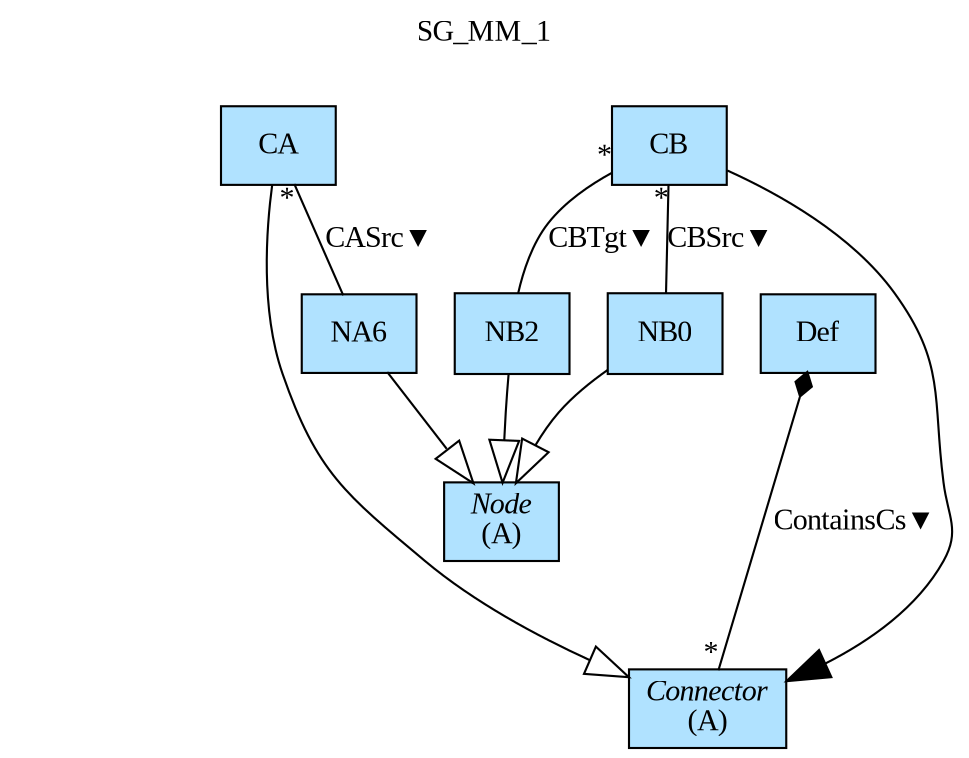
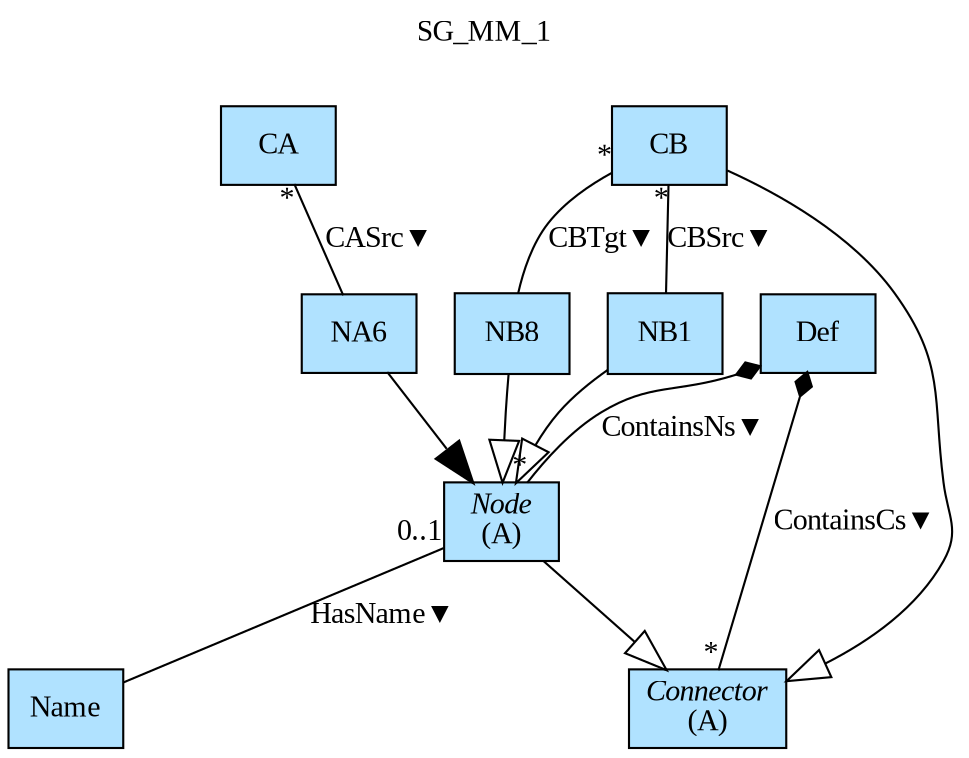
node "NB2": label "NB2" -> "NB8"
node "NB0": label "NB0" -> "NB1"
edge "CB" -> "Connector": arrowhead normal -> onormal
edge "Def" -- "Node": added, label "ContainsNs▼"
edge "NA6" -> "Node": arrowhead onormal -> normal
edge "CA" -> "Connector": now "Node" -> "Connector"
node "Name": added
